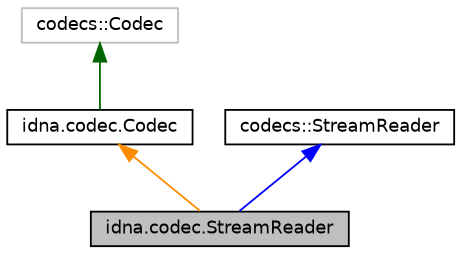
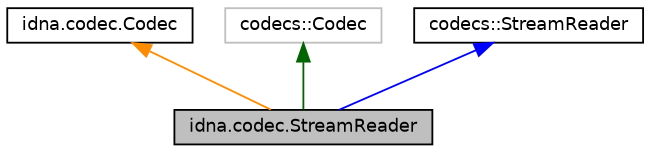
edge "idna.codec.Codec" -> "codecs::Codec": now "idna.codec.StreamReader" -> "codecs::Codec"
